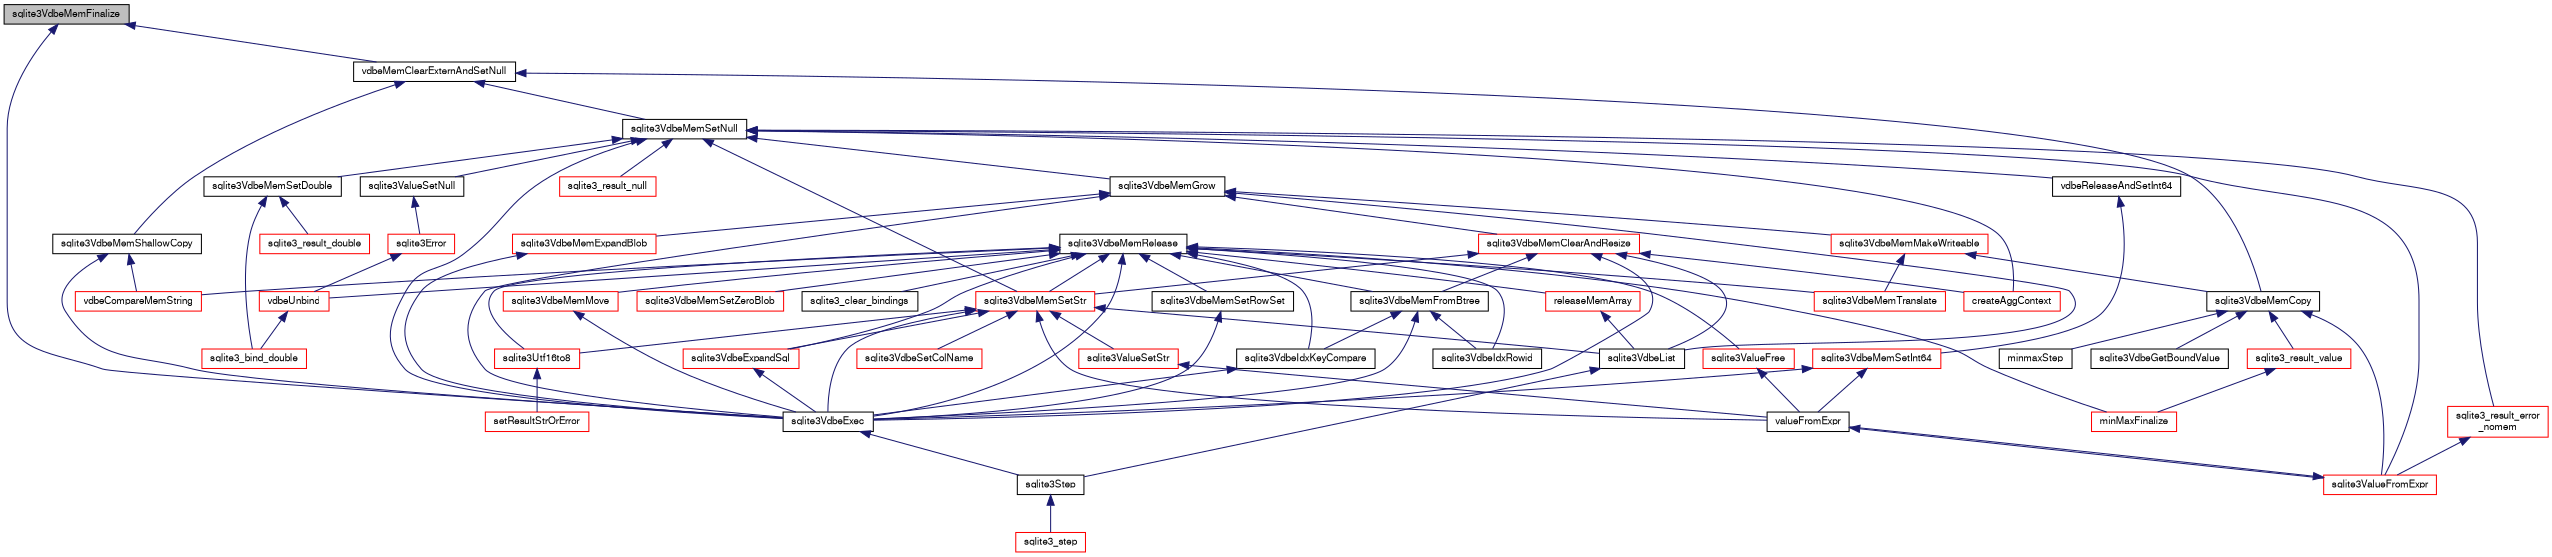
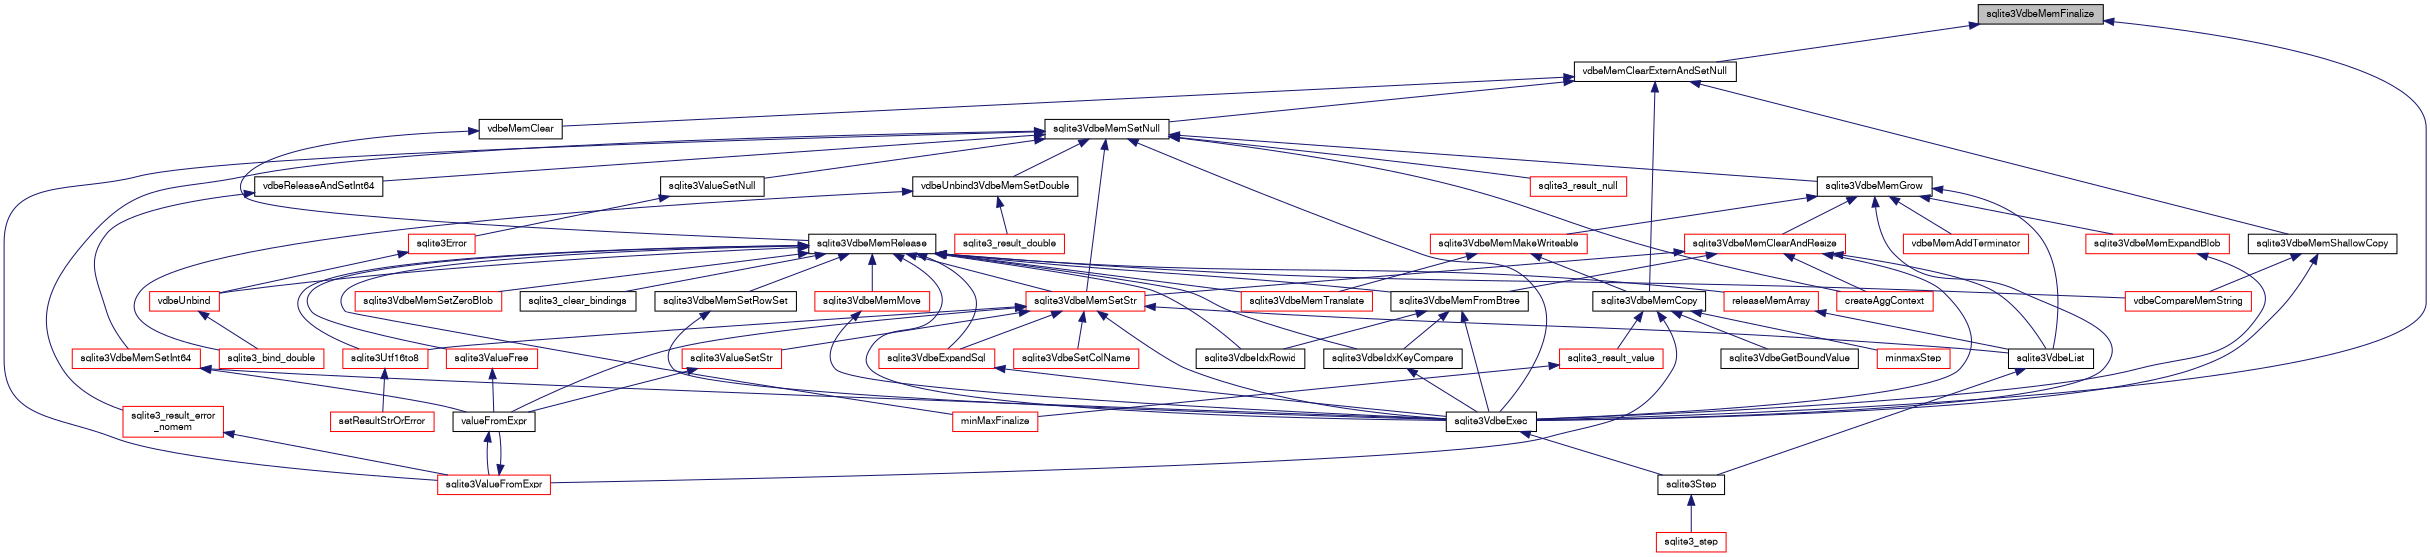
node "vdbeMemClear": added
node "sqlite3VdbeMemSetDouble": label "sqlite3VdbeMemSetDouble" -> "vdbeUnbind3VdbeMemSetDouble"
node "vdbeMemAddTerminator": added
node "minmaxStep": color black -> red
